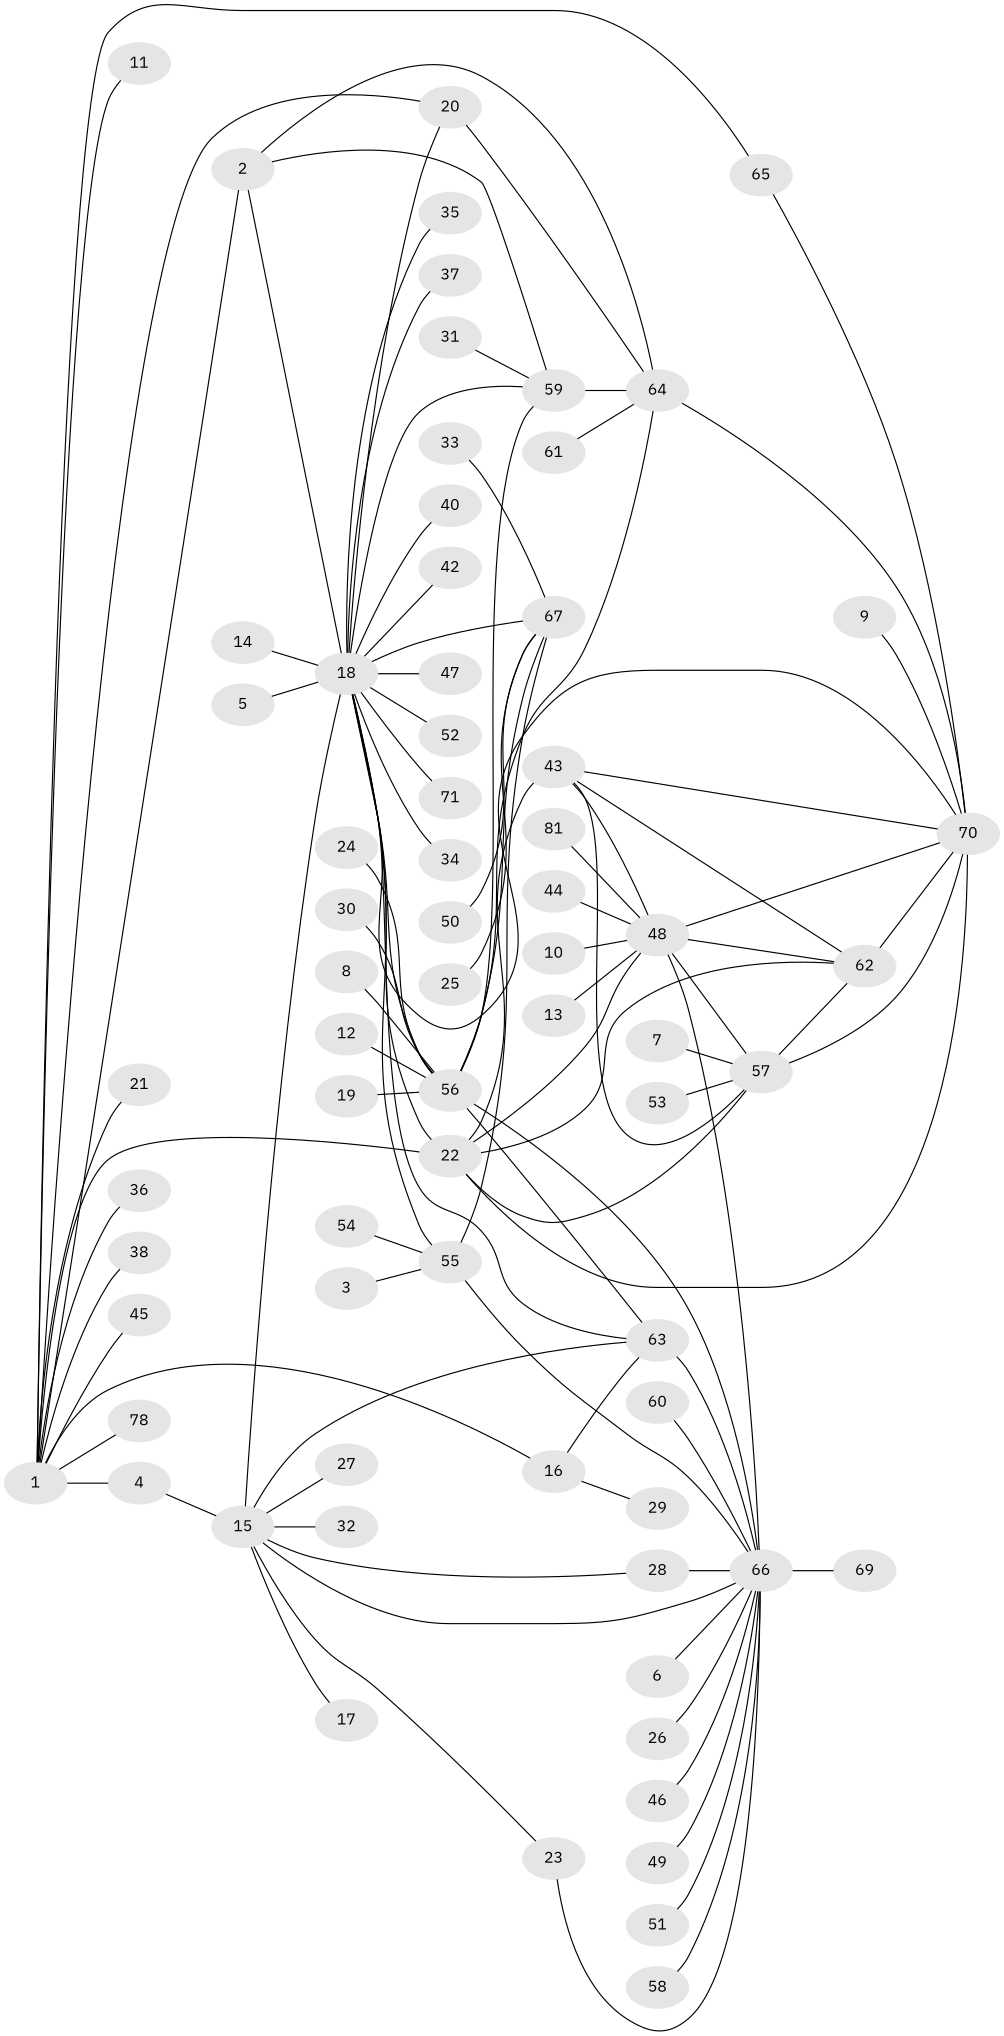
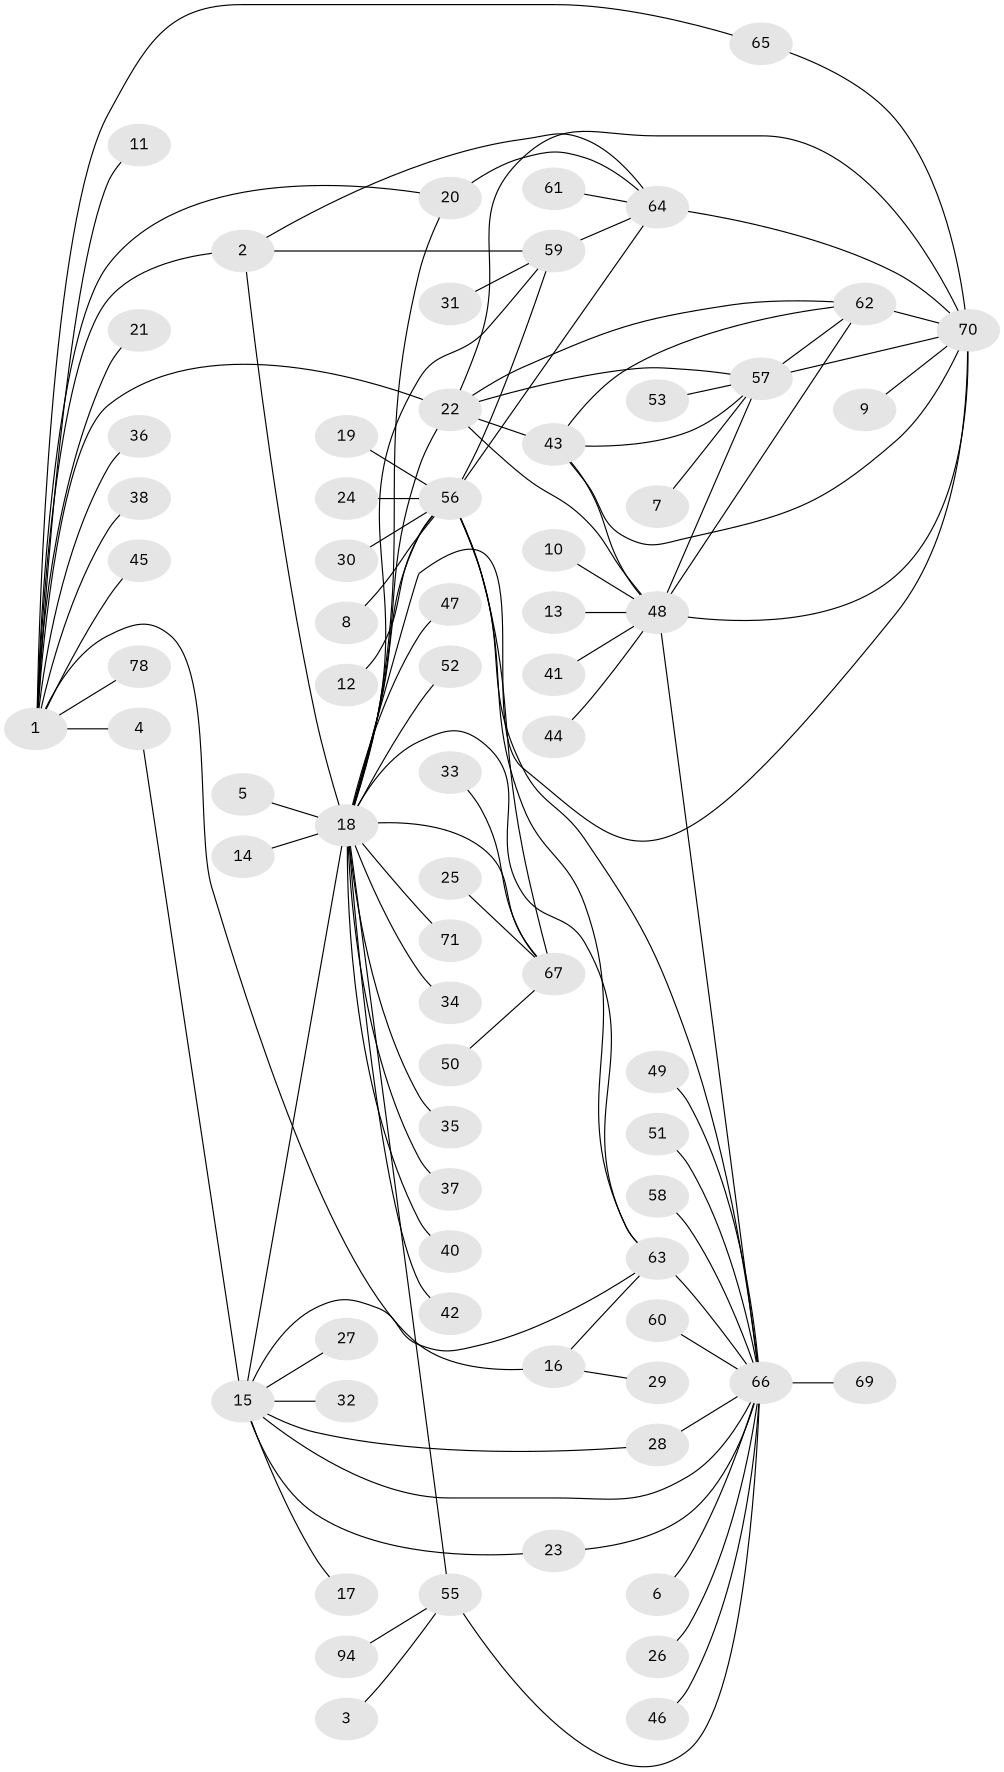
node "81": label "81" -> "41"
edge "67" -- "55": removed
node "54": label "54" -> "94"
